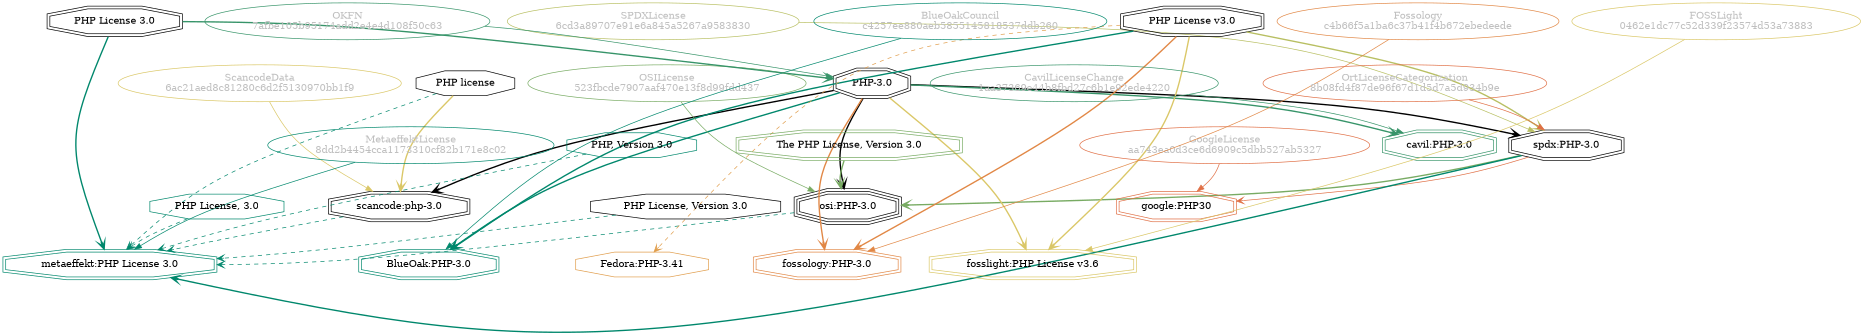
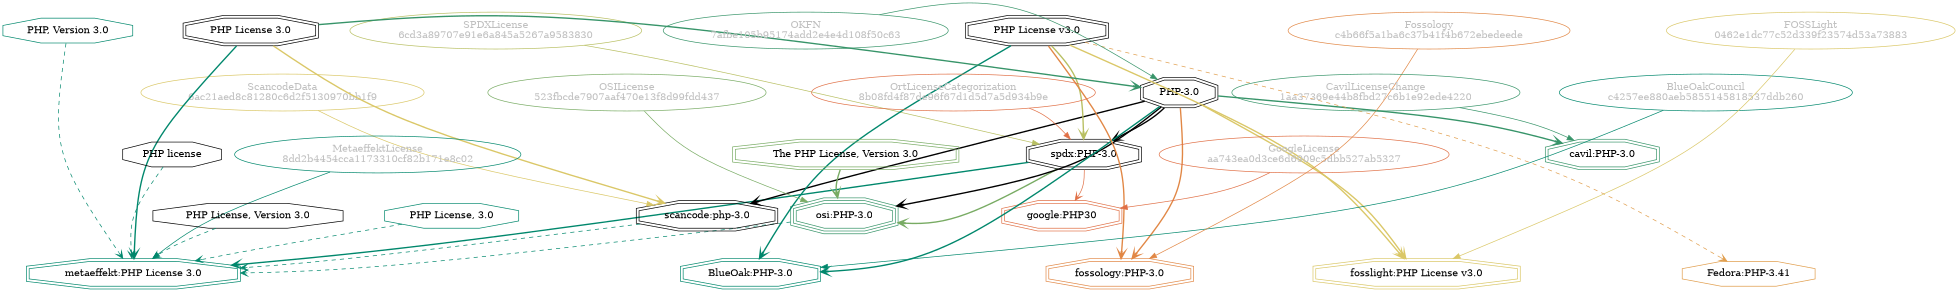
edge "PHP license" -> "scancode:php-3.0": now "PHP License 3.0" -> "scancode:php-3.0"
node "osi:PHP-3.0": color black -> #379469
node "fosslight:PHP License v3.6": label "fosslight:PHP License v3.6" -> "fosslight:PHP License v3.0"
